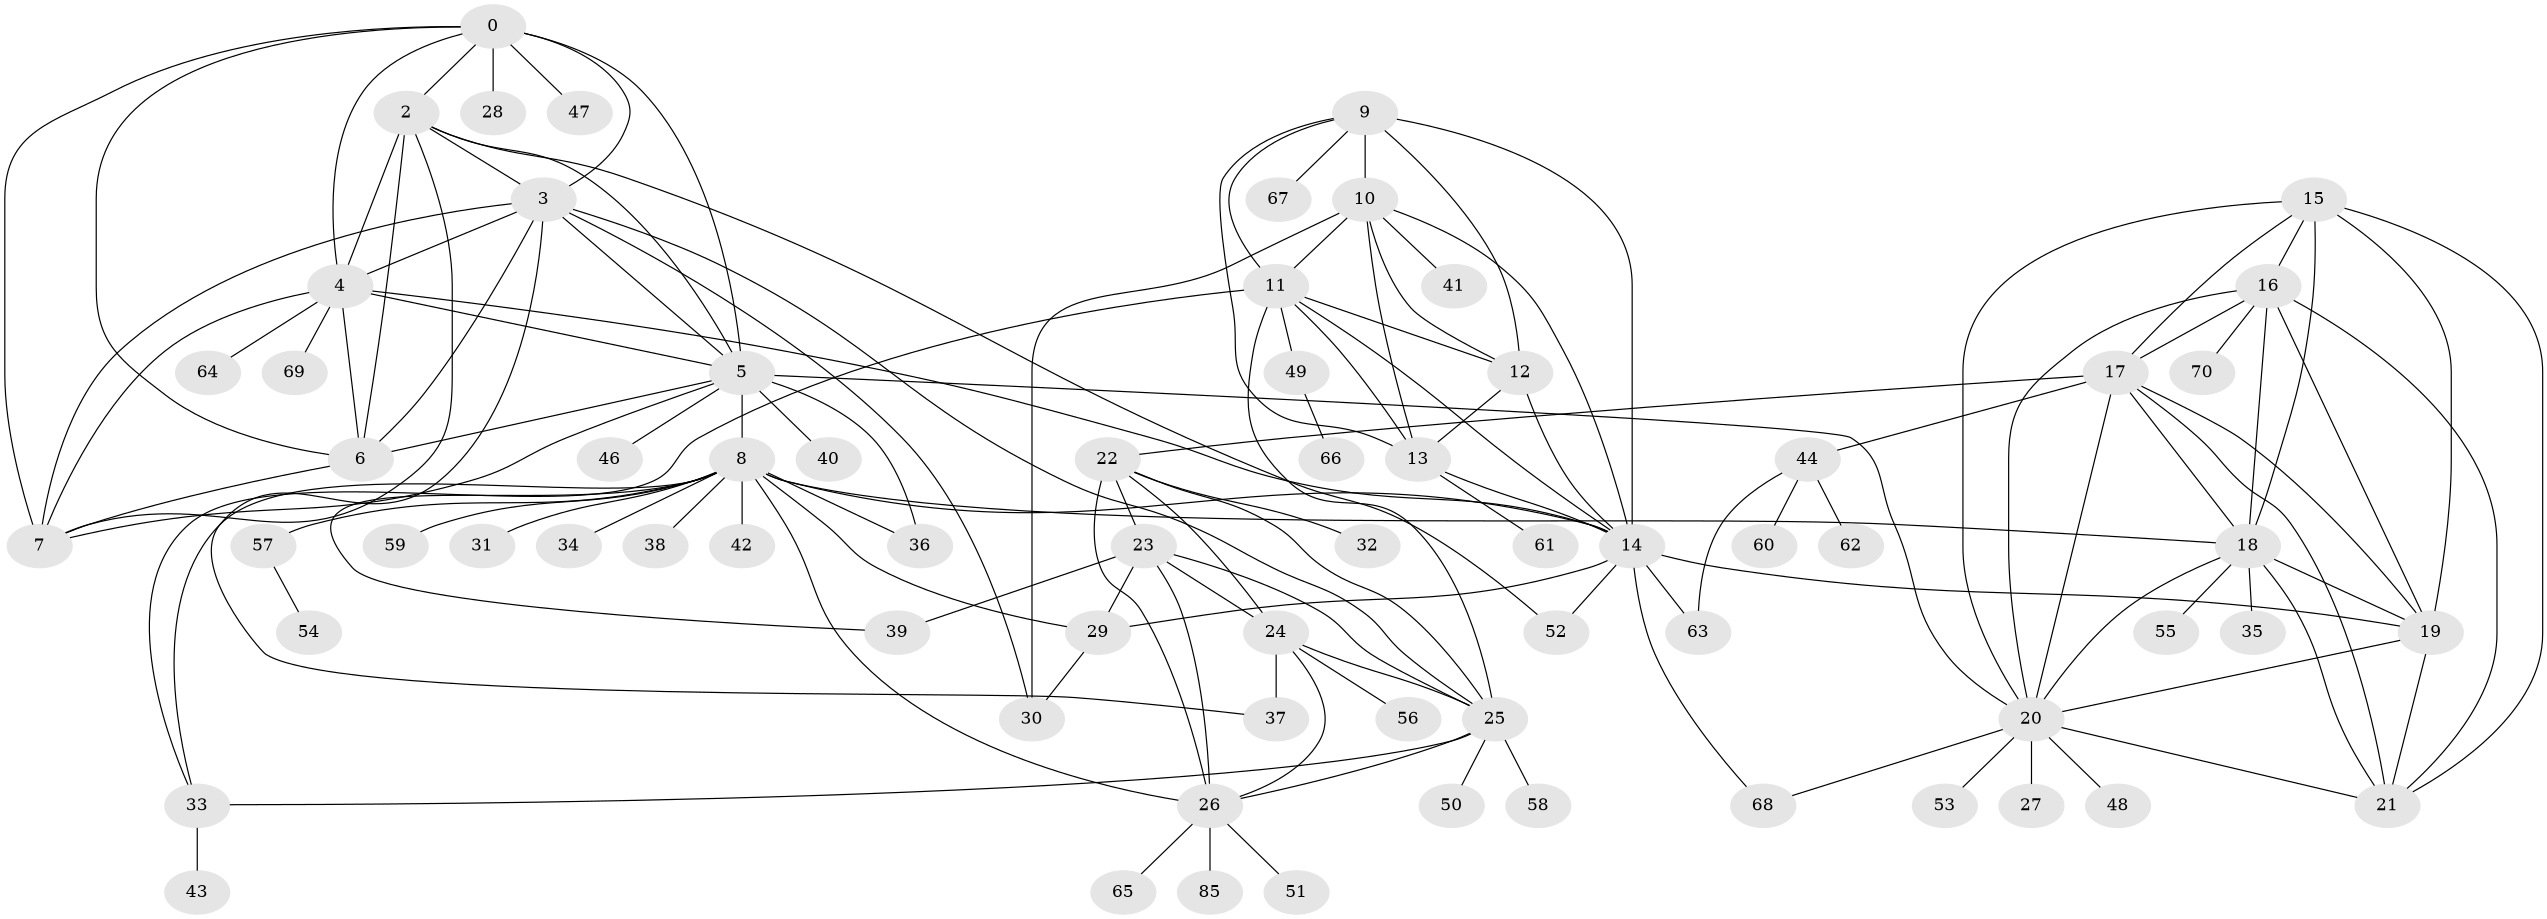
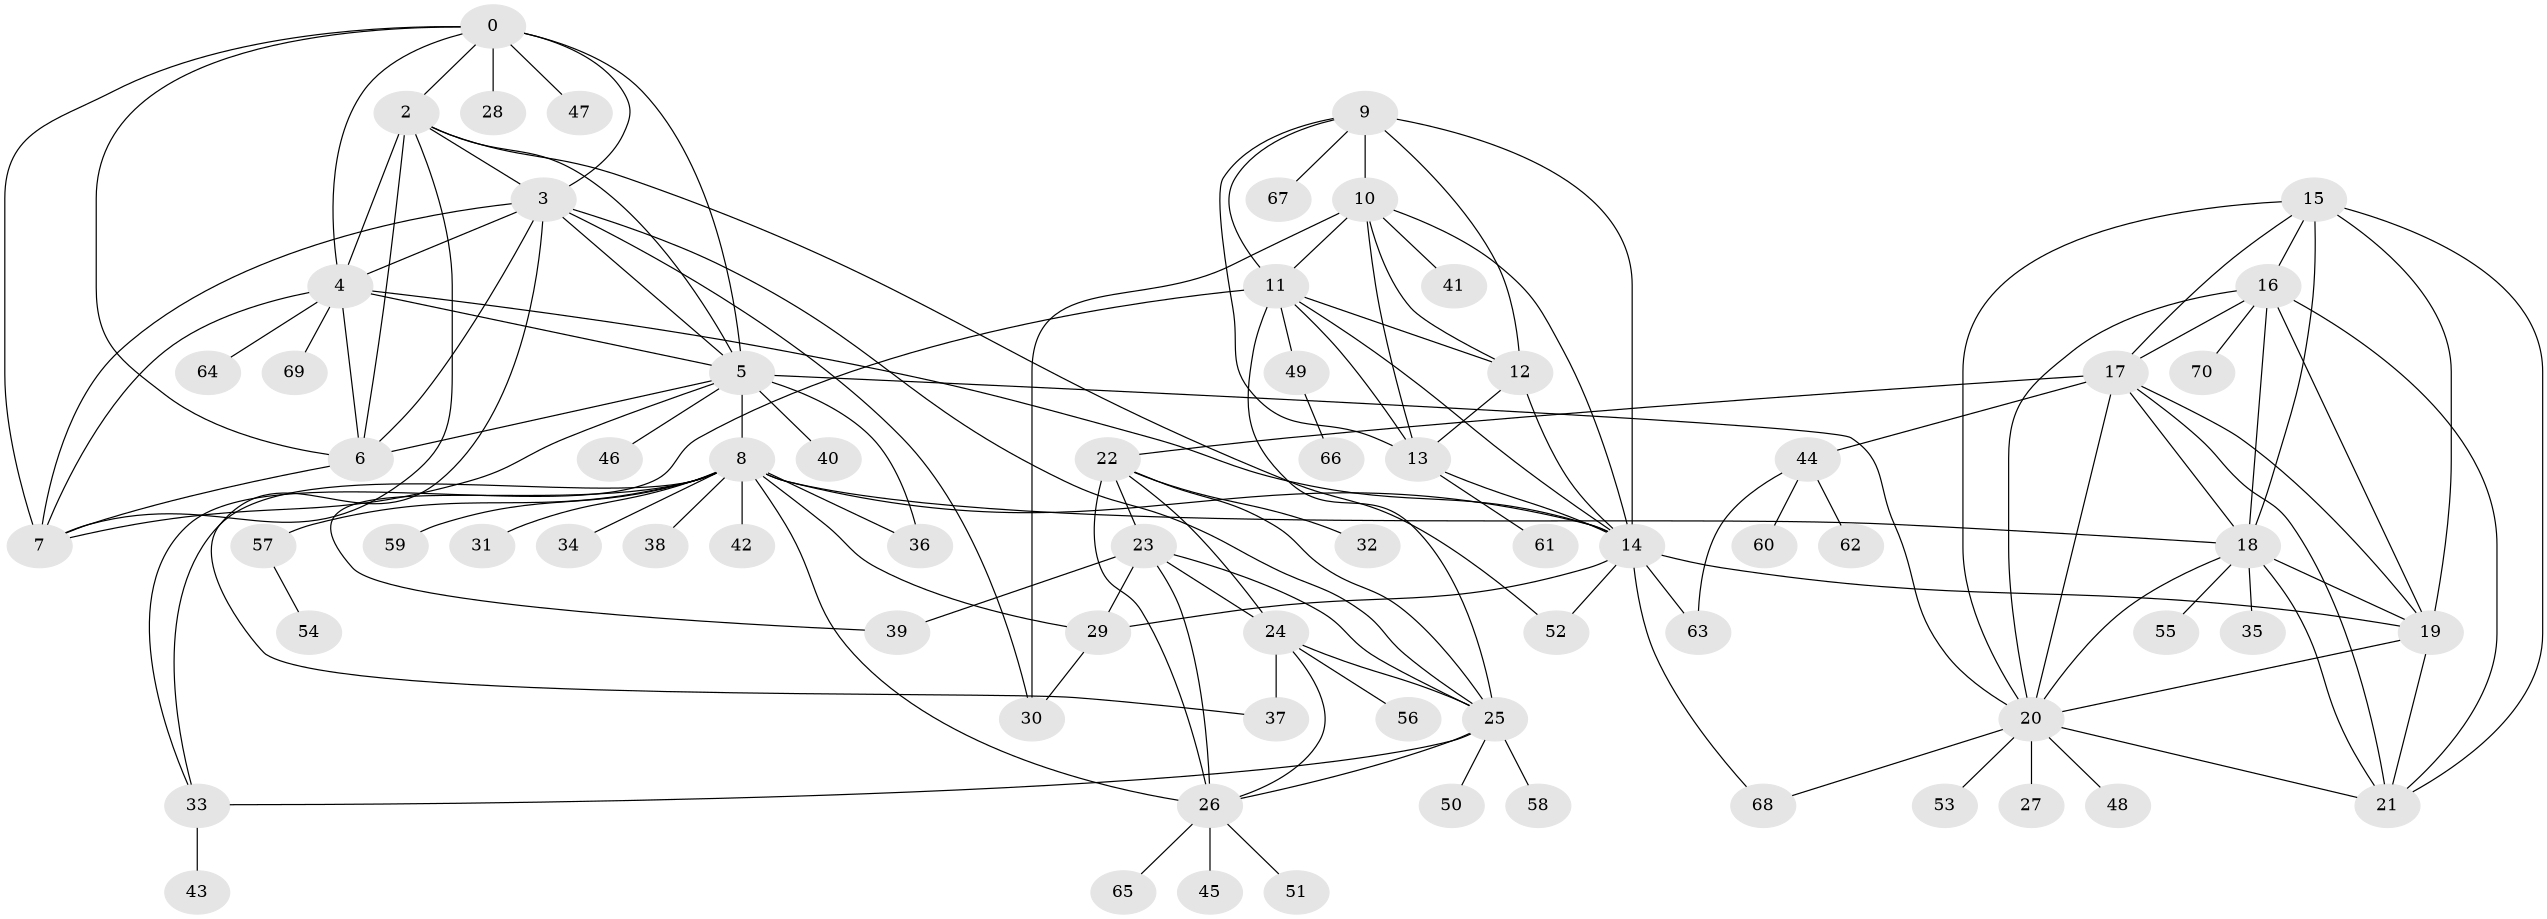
node "85": label "85" -> "45"
